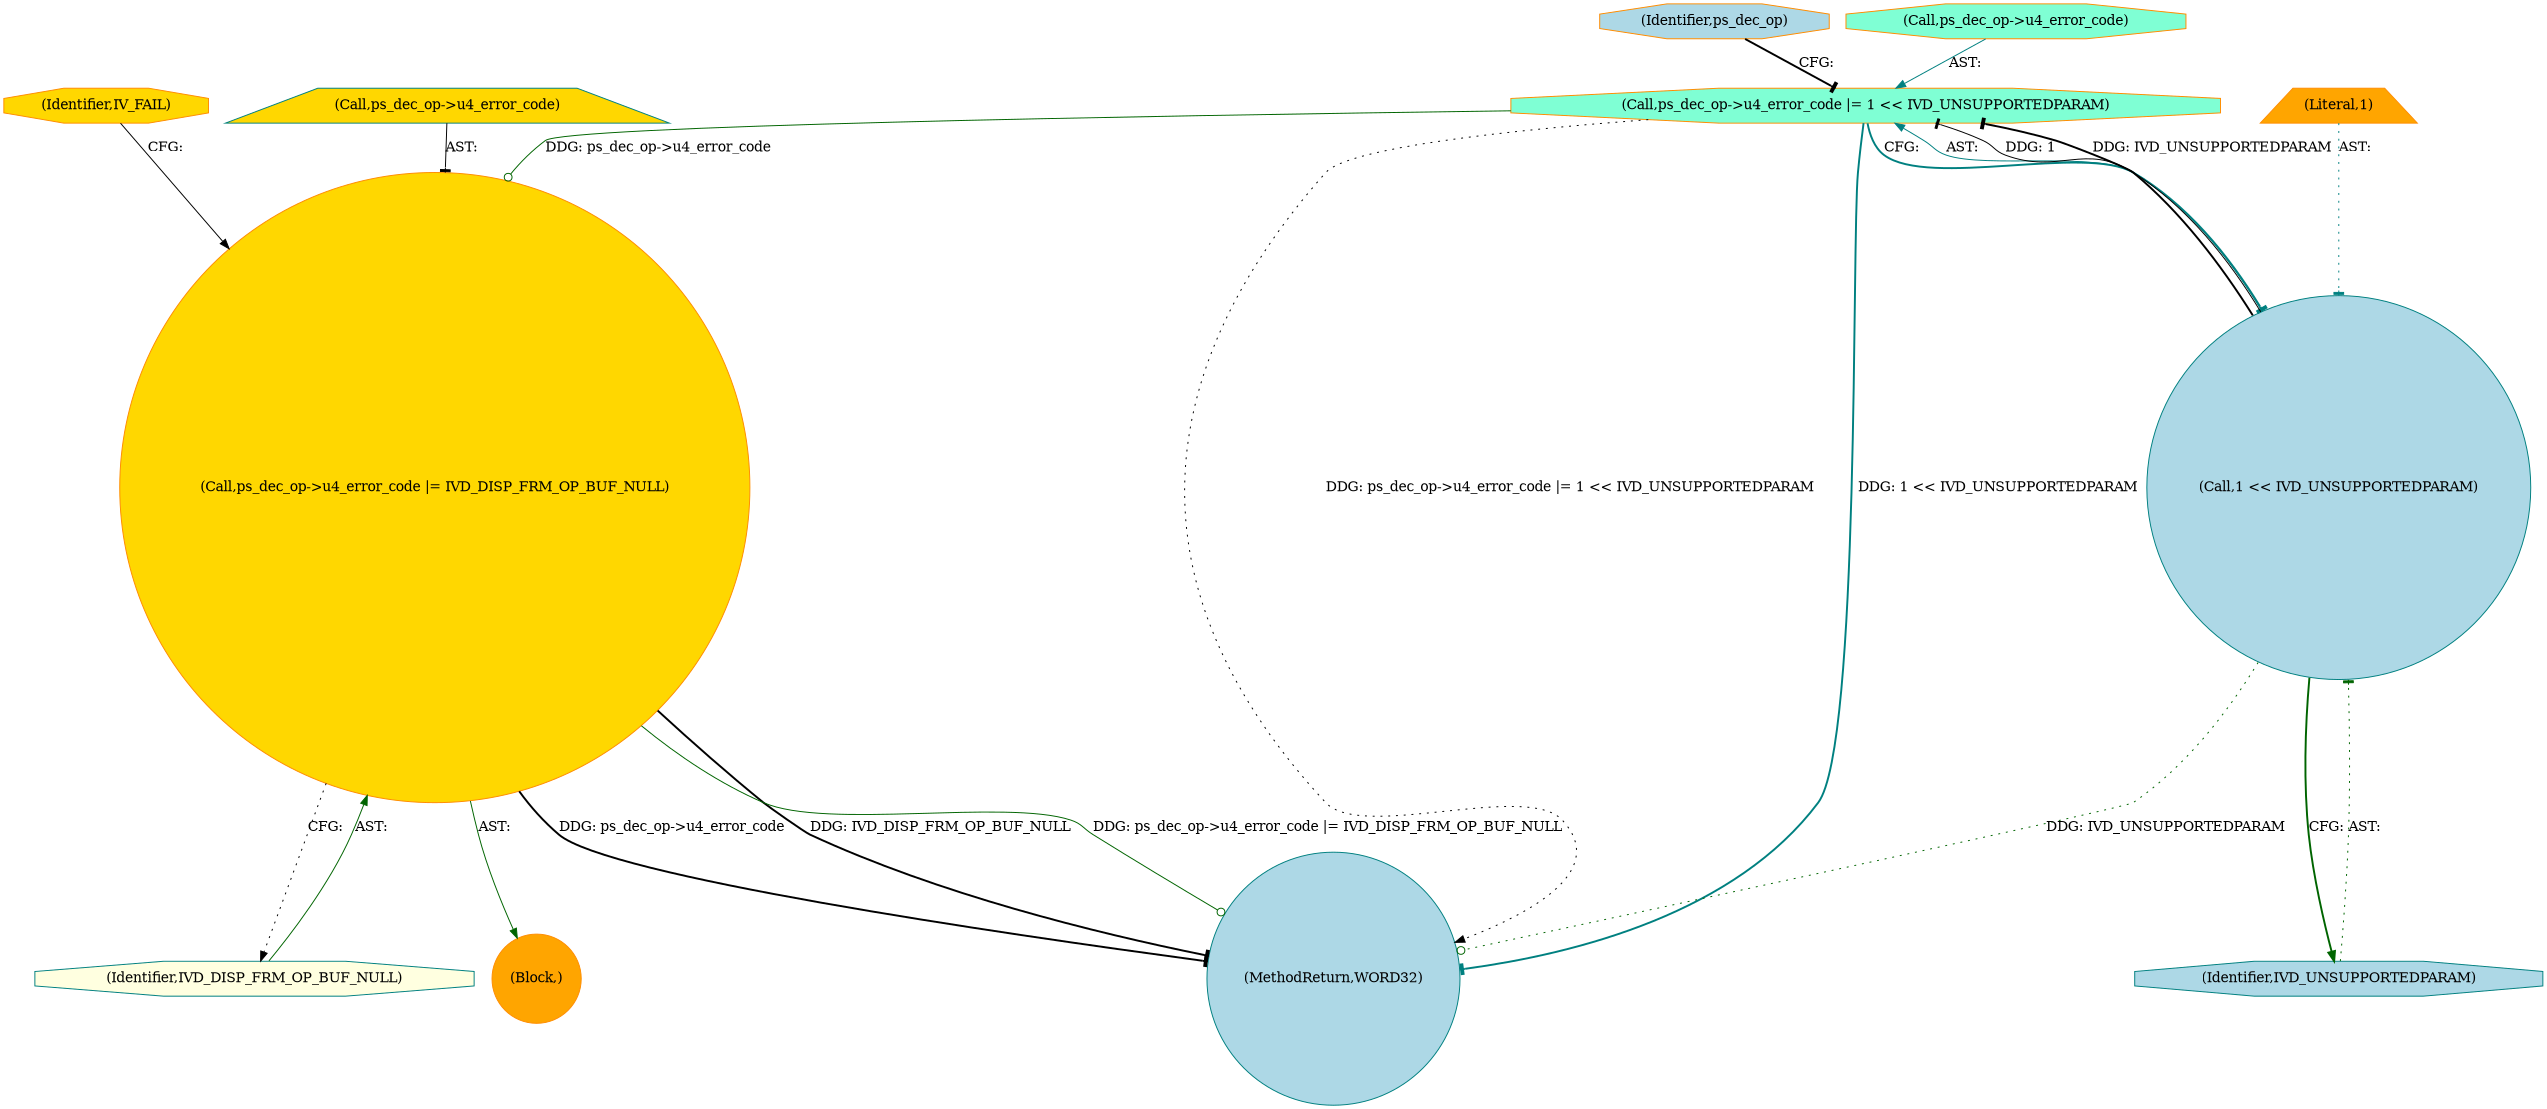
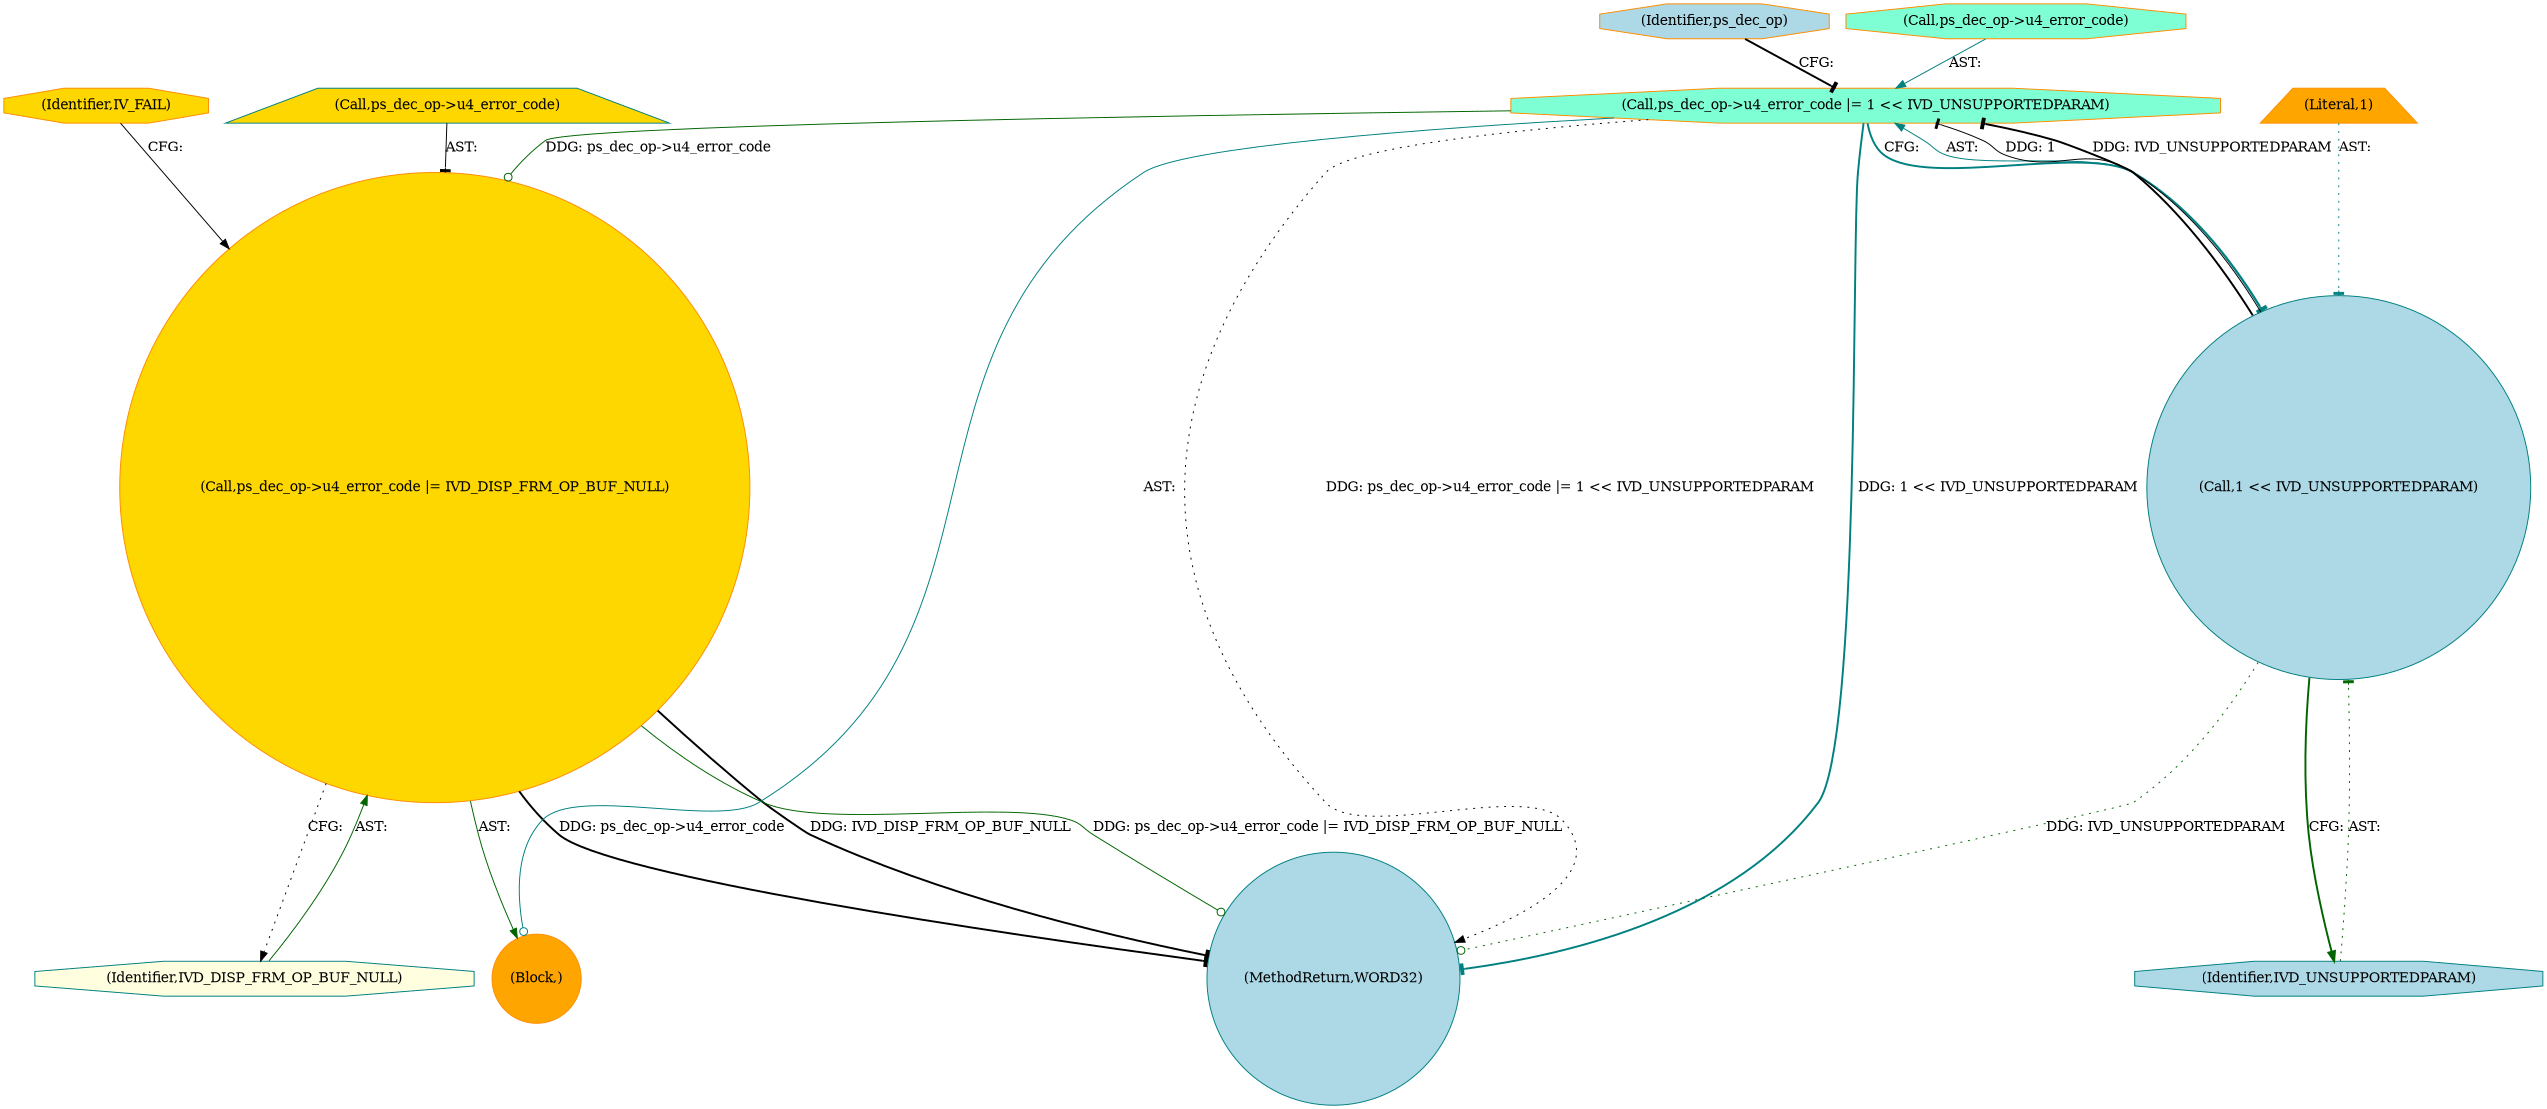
edge "(Call,ps_dec_op->u4_error_code |= 1 << IVD_UNSUPPORTEDPARAM)" -> "(Block,)": added, label "AST:"
